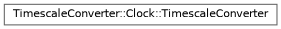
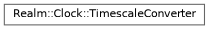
node "TimescaleConverter::Clock::TimescaleConverter": label "TimescaleConverter::Clock::TimescaleConverter" -> "Realm::Clock::TimescaleConverter"
